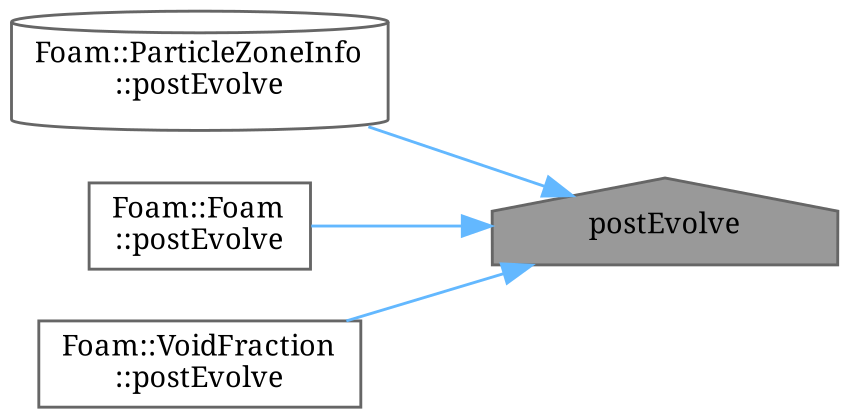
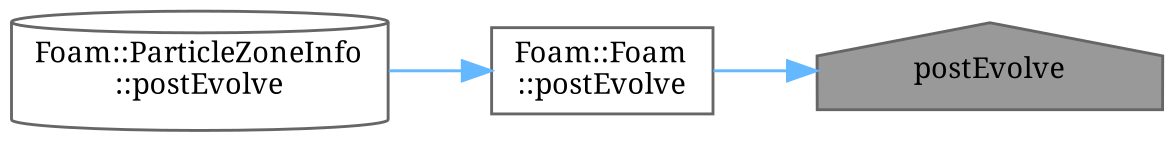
edge "Foam::ParticleZoneInfo ::postEvolve" -> "postEvolve": now "Foam::ParticleZoneInfo ::postEvolve" -> "Foam::Foam ::postEvolve"
node "Foam::VoidFraction ::postEvolve": removed
